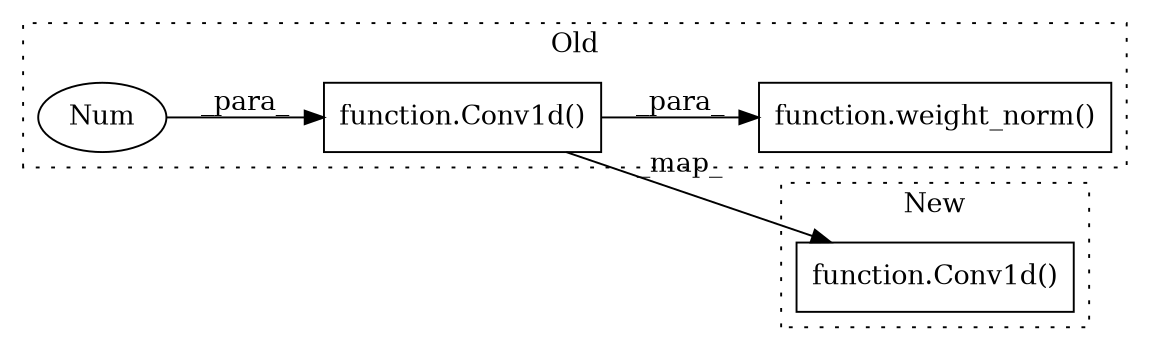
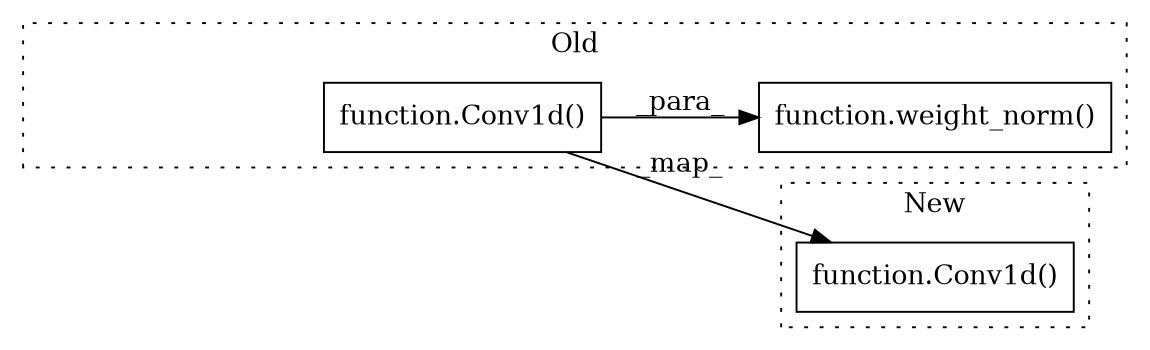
node "Num": removed
